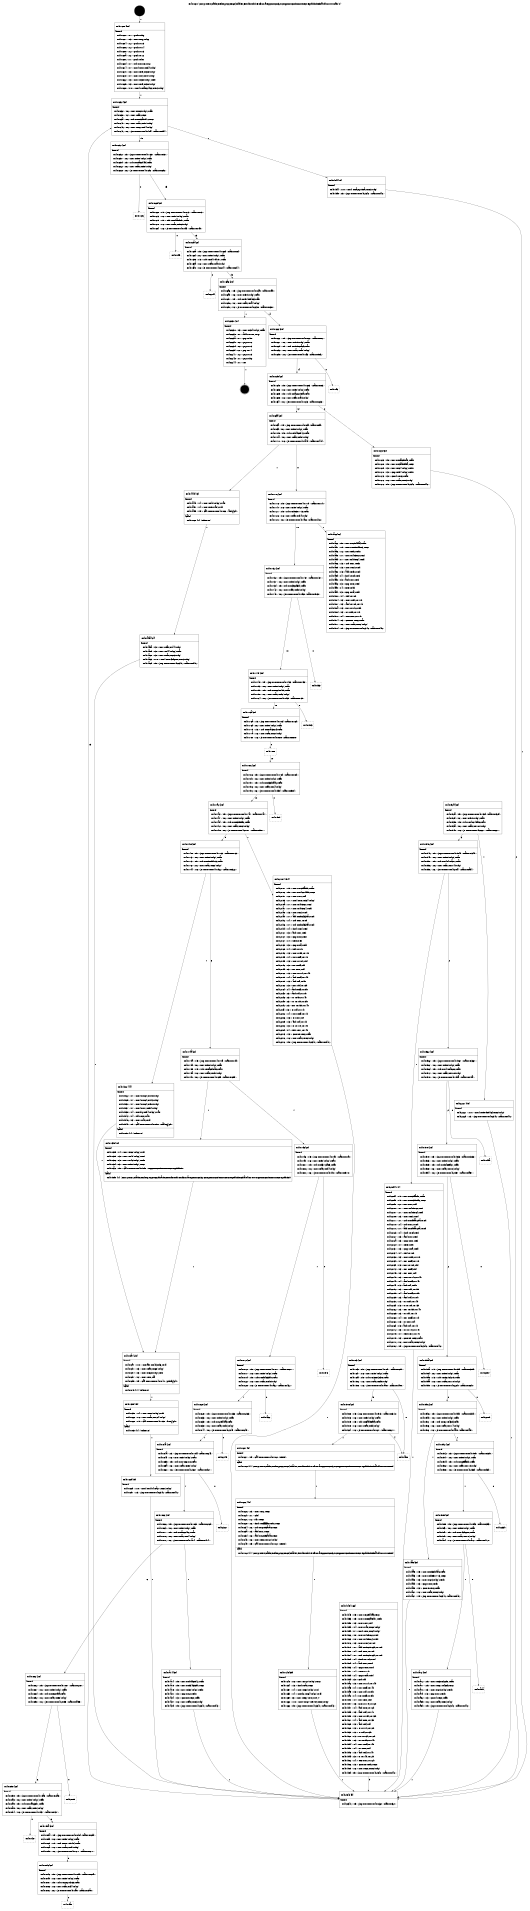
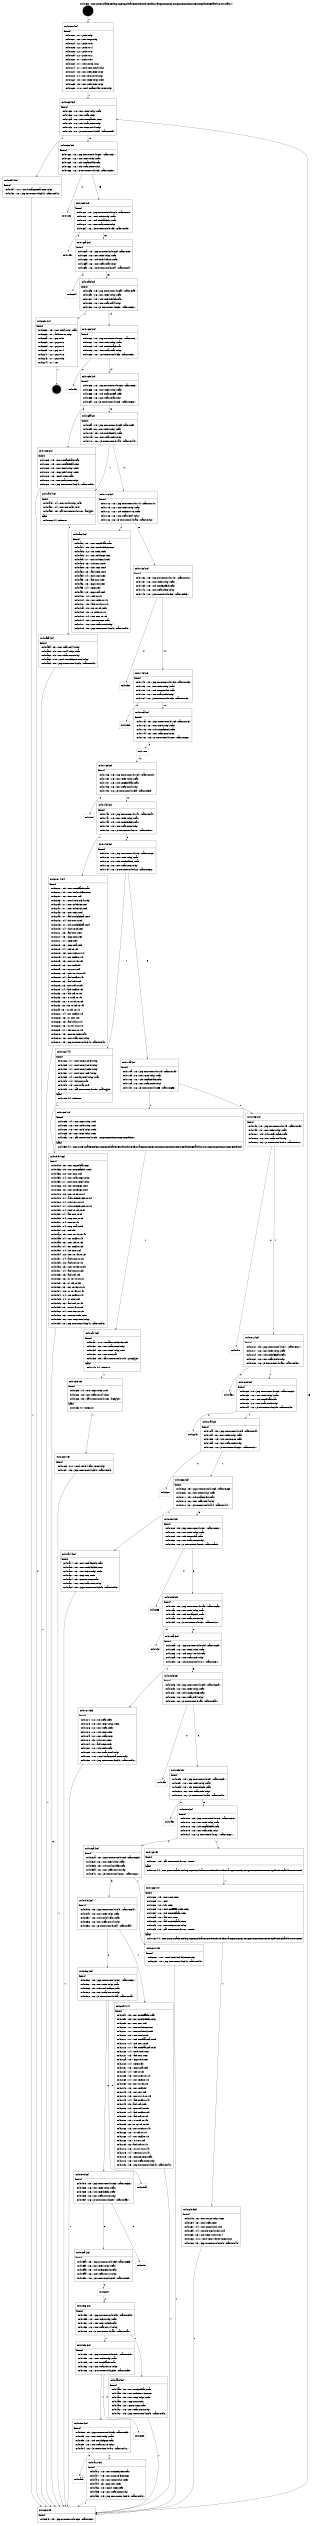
edge "0x401b22 [44]" -> "0x401ca7 [23]": now "0x401b22 [44]" -> "0x401b4e [166]"
edge "0x40199a [28]" -> "0x4019b6 [28]": now "0x40228b" -> "0x4019b6 [28]"
edge "0x40190e [28]" -> "0x401a90": now "0x40190e [28]" -> "0x40192a [28]"
edge "0x4018d6 [28]" -> "0x4018f2 [28]": added, label "5"
node "0x401c71 [36]": added
